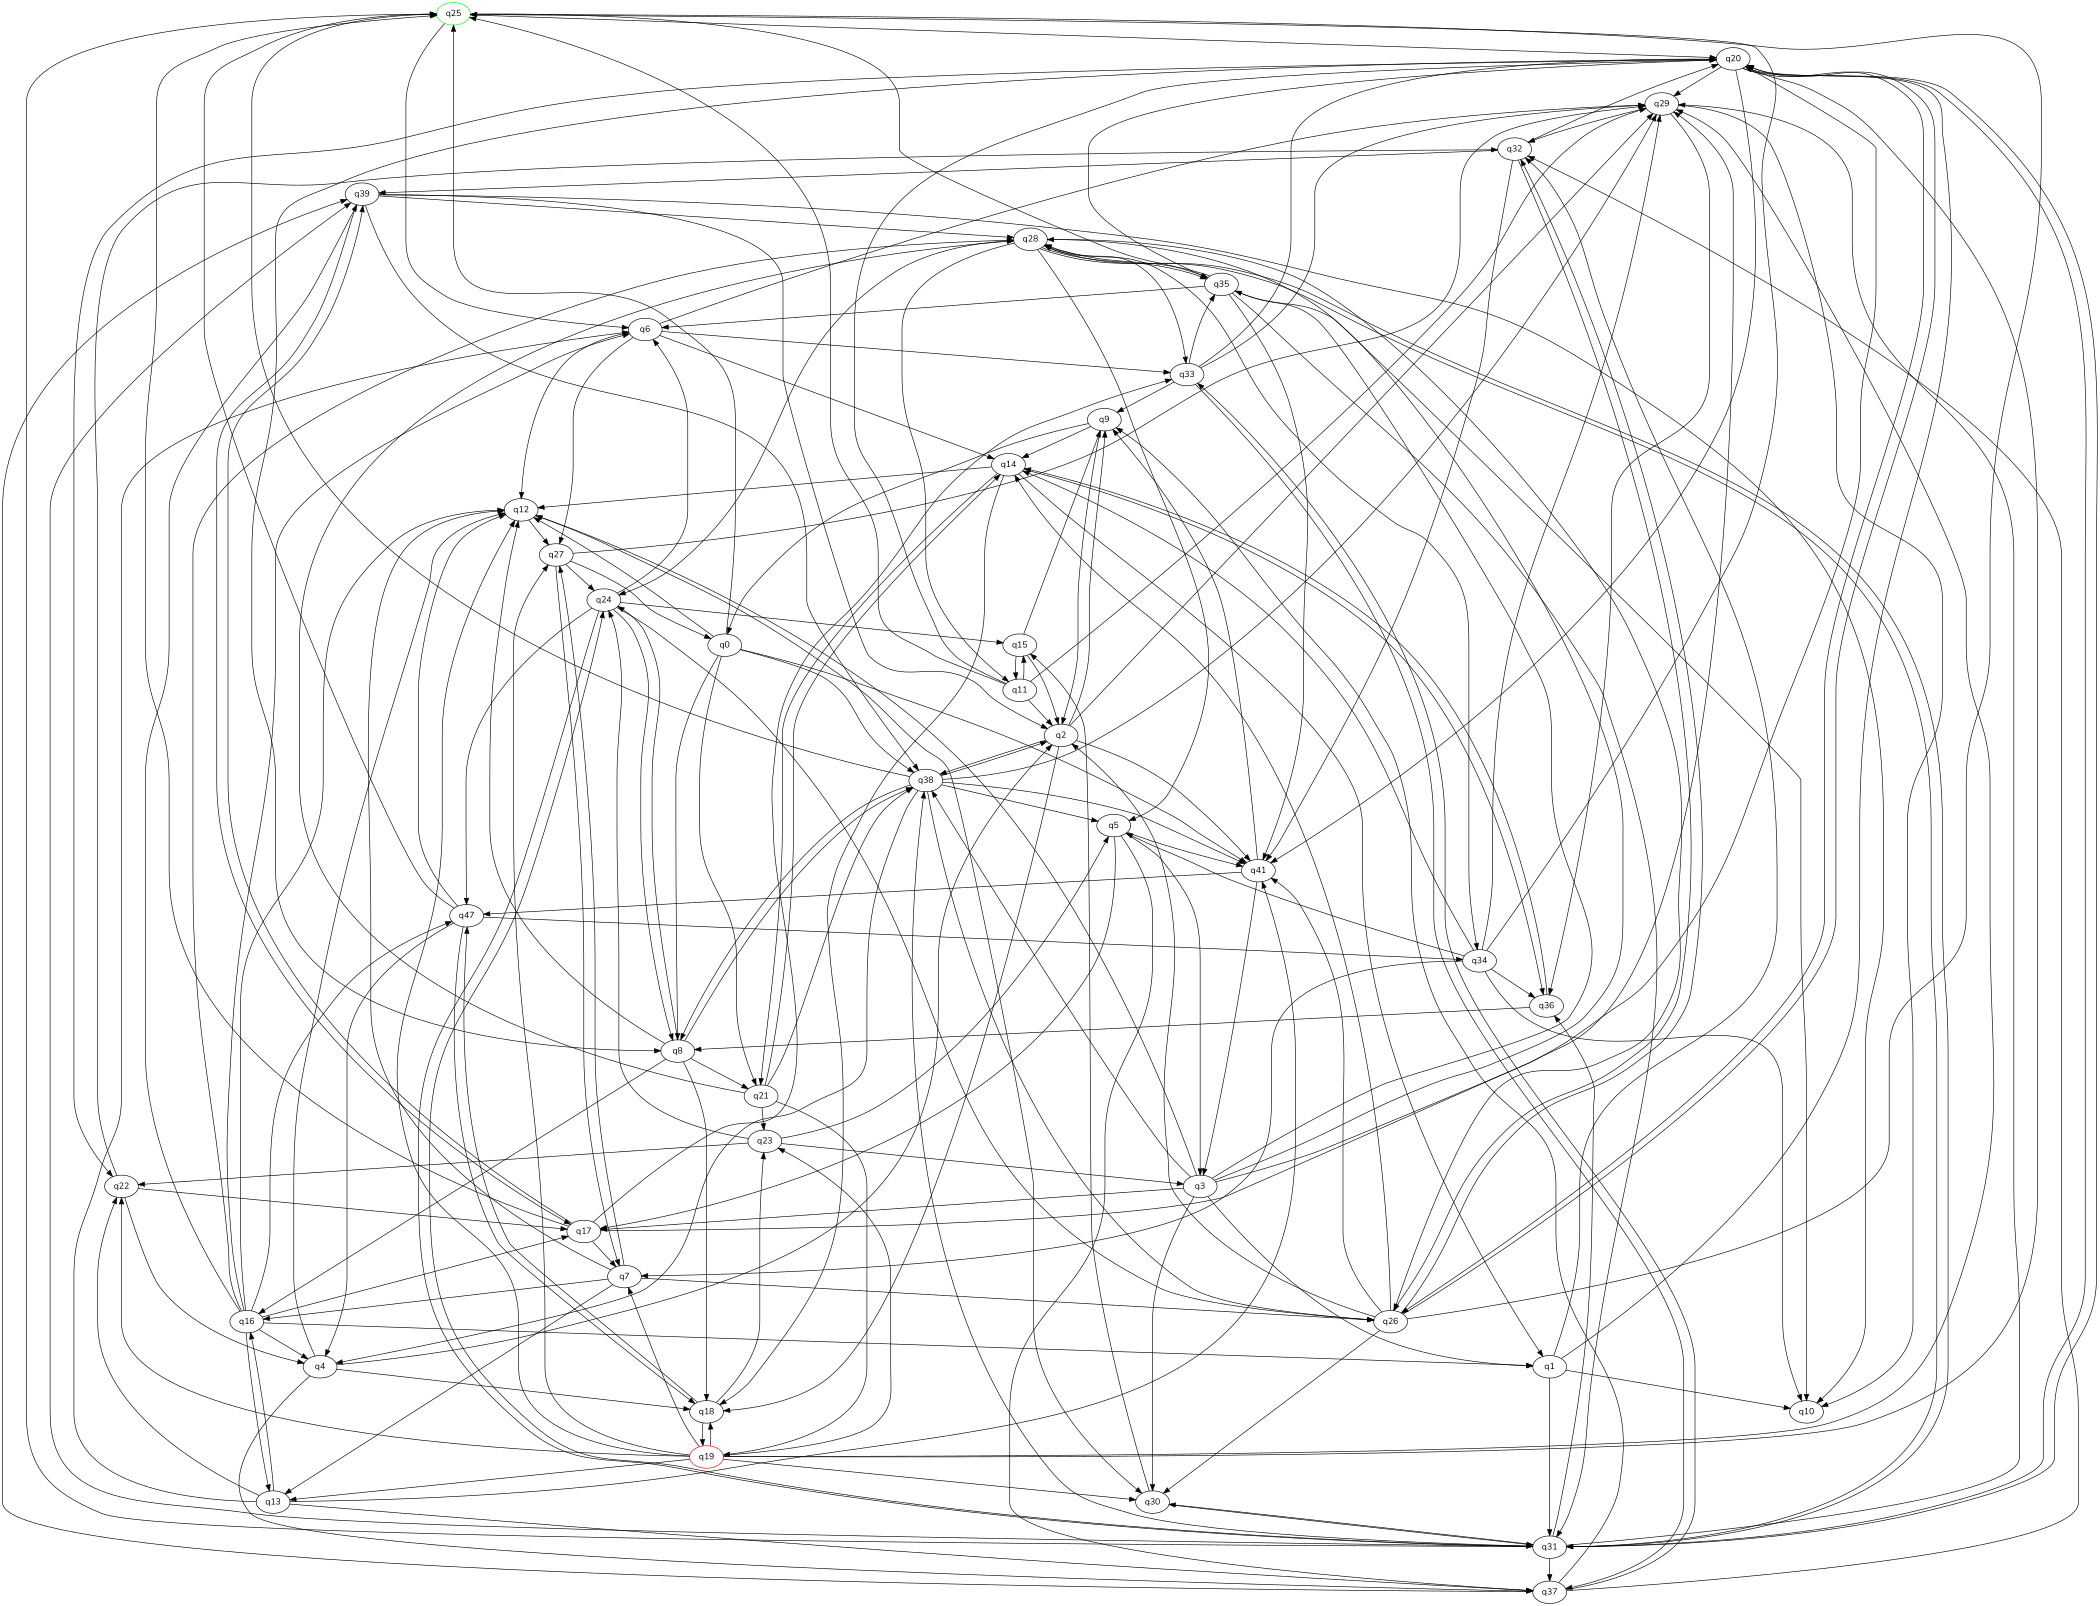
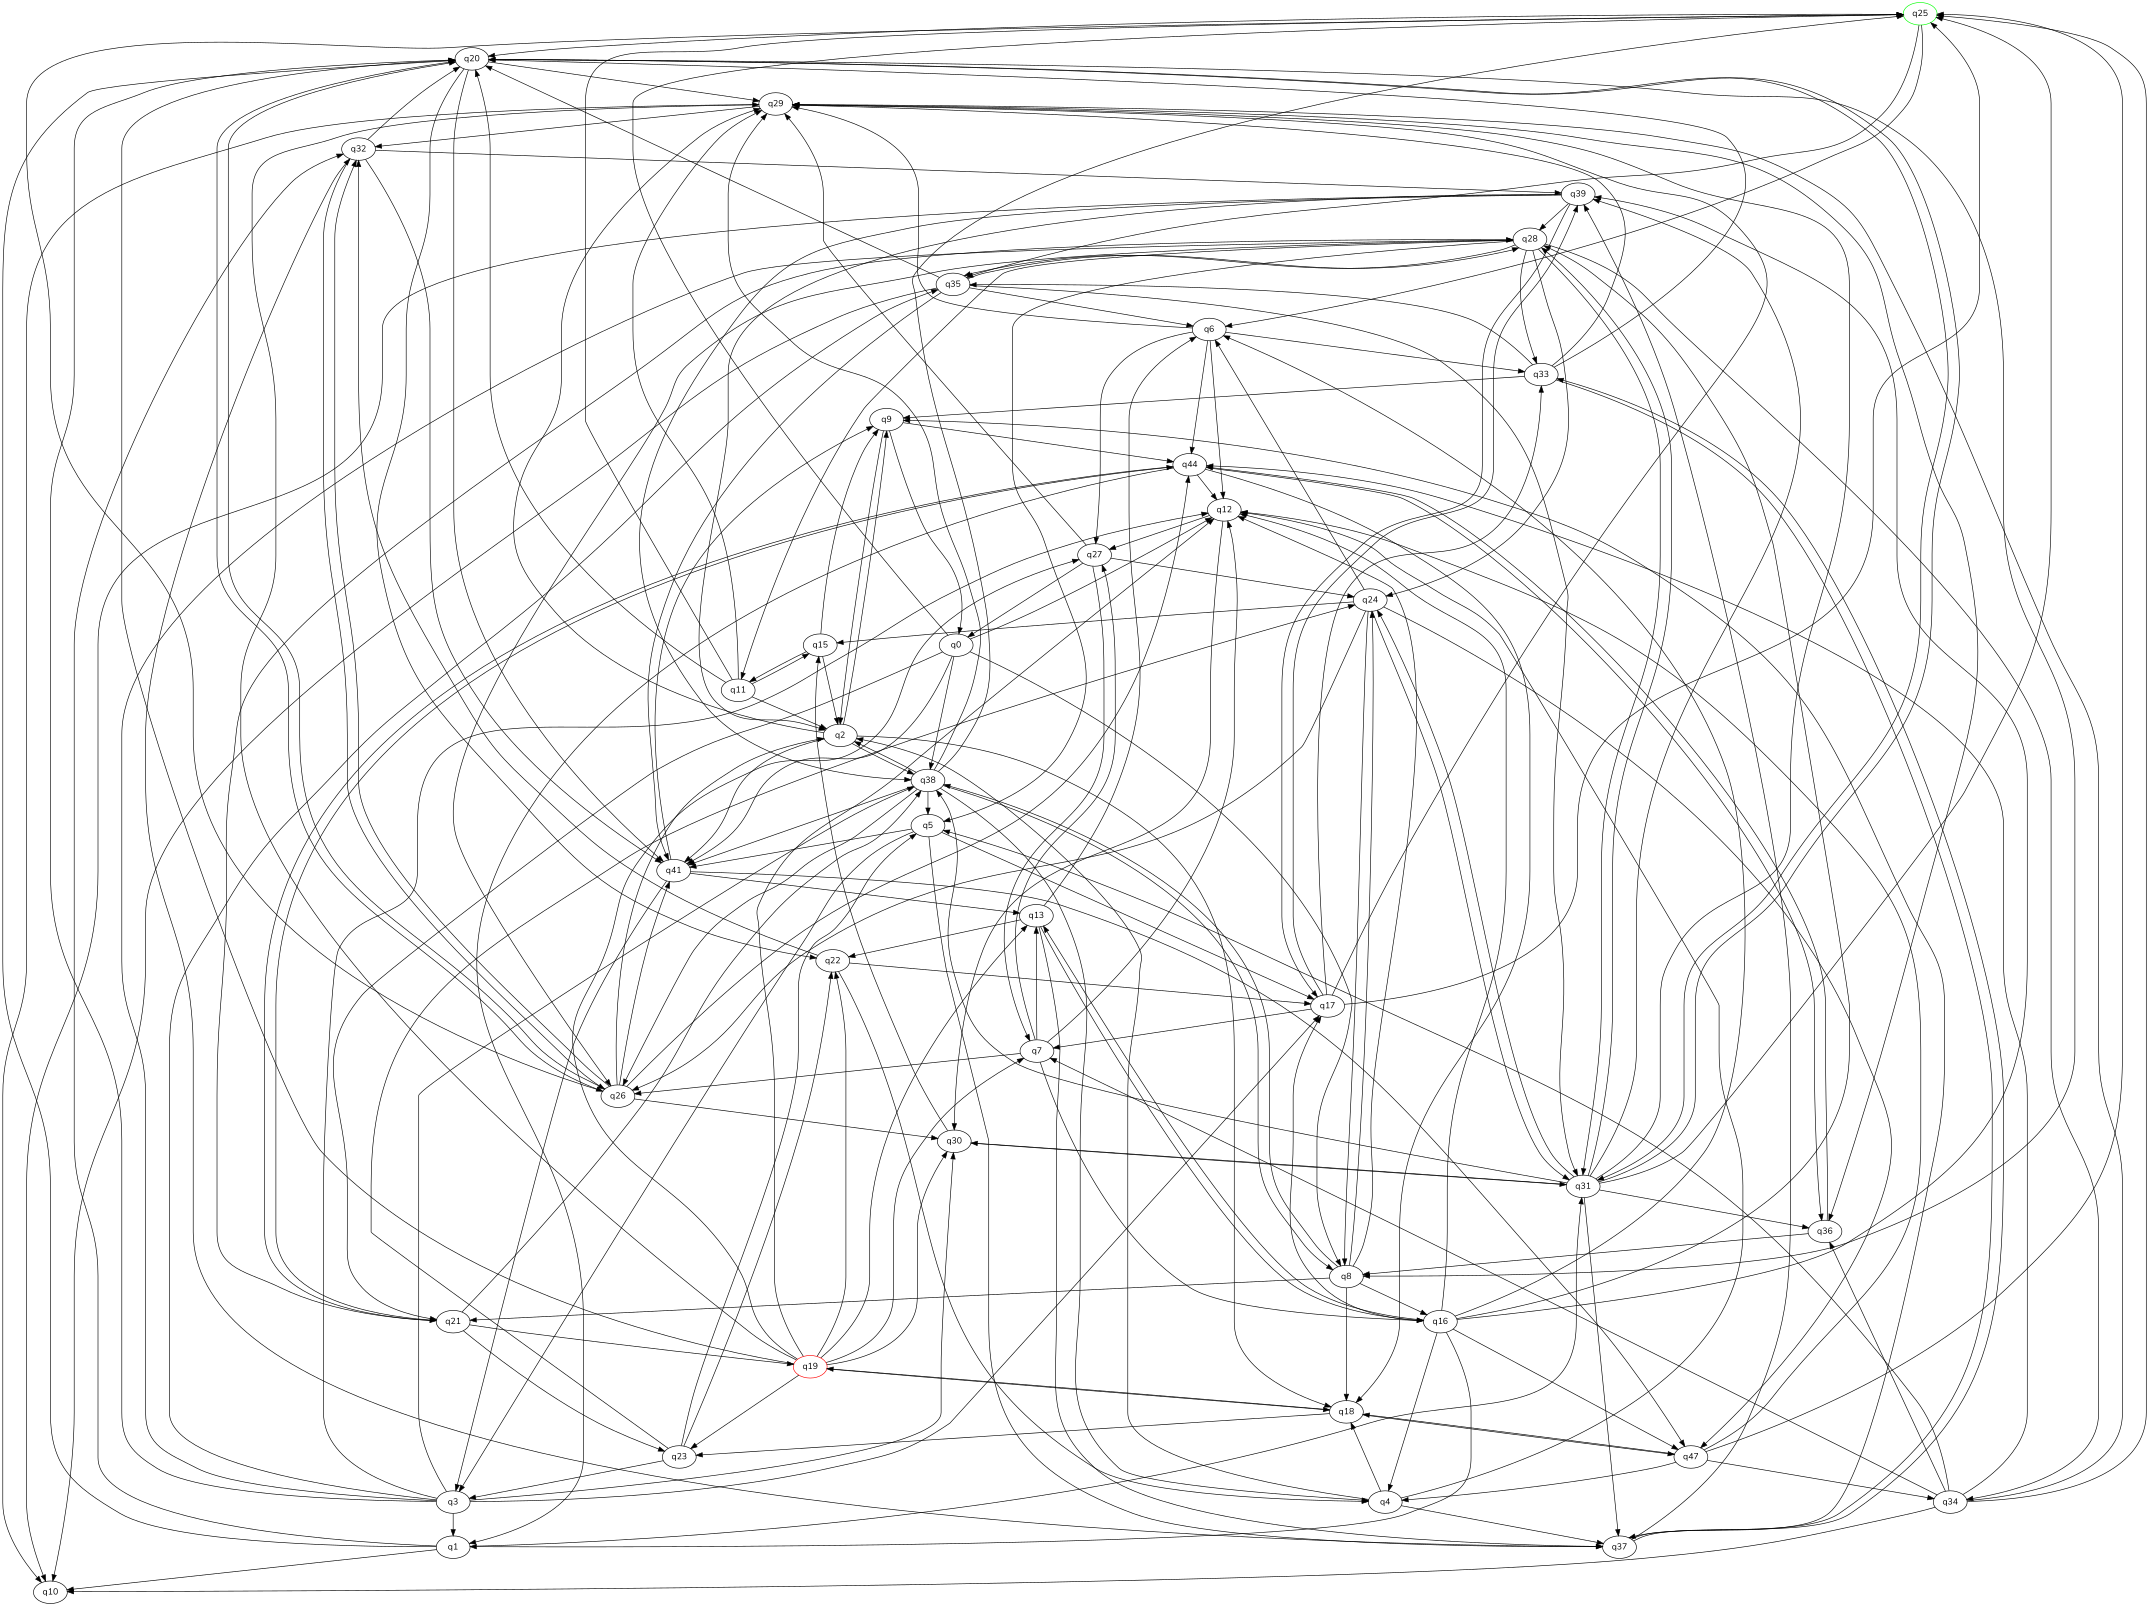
node "q14": label "q14" -> "q44"
edge "q13" -> "q41": reversed
